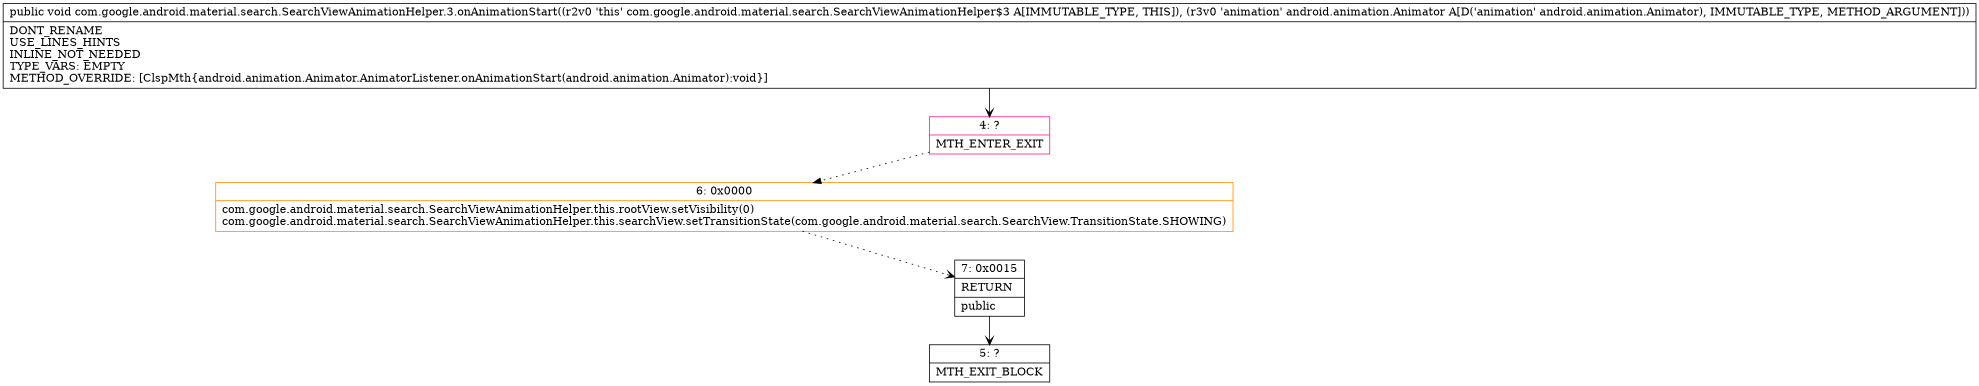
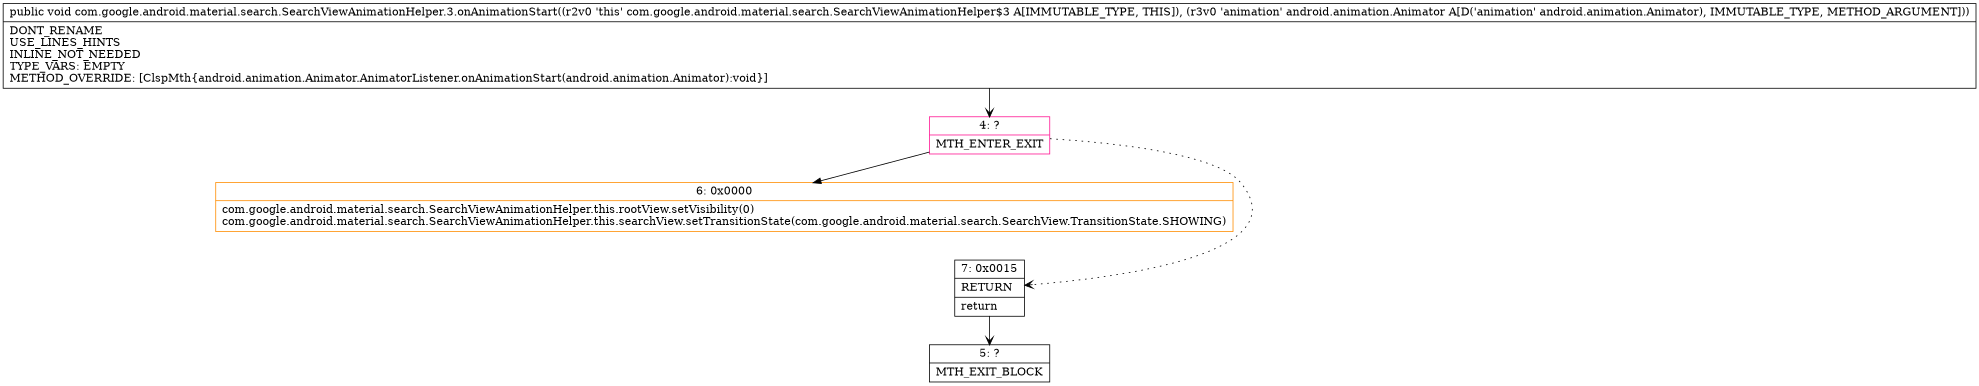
edge "4: ?" -> "6: 0x0000": style dotted -> solid
edge "6: 0x0000" -> "7: 0x0015": now "4: ?" -> "7: 0x0015"
node "7: 0x0015": text "public" -> "return"
